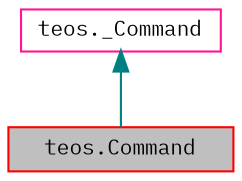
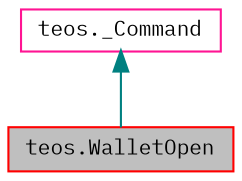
node "teos.Command": label "teos.Command" -> "teos.WalletOpen"
